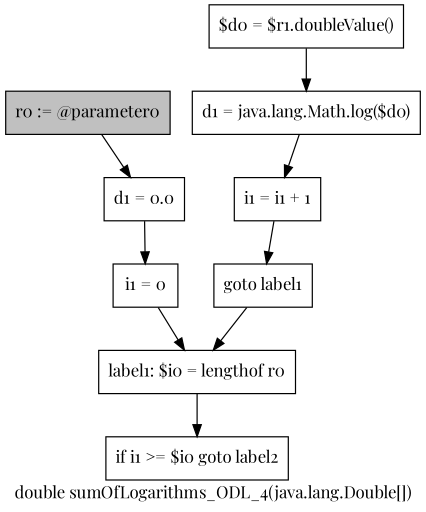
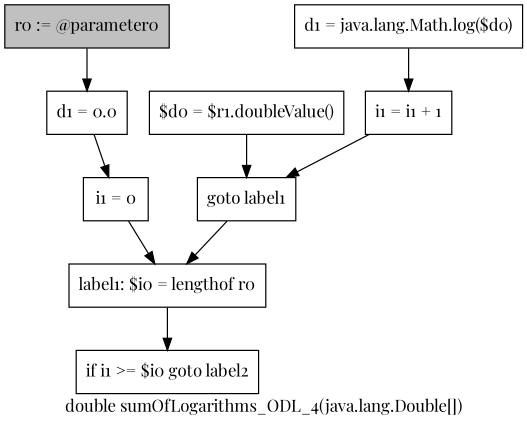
edge "$d0 = $r1.doubleValue()" -> "d1 = java.lang.Math.log($d0)": now "$d0 = $r1.doubleValue()" -> "goto label1"
